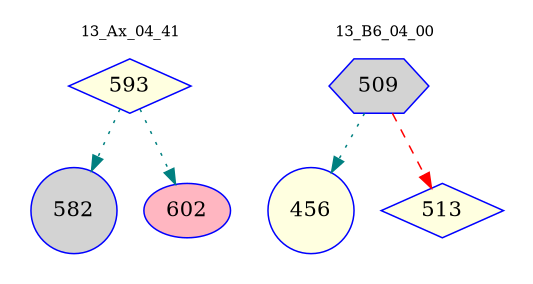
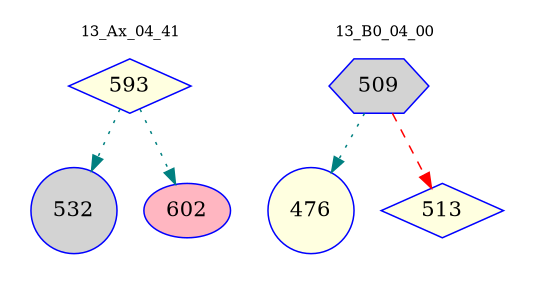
cluster "13_B6_04_00": label "13_B6_04_00" -> "13_B0_04_00"
node "582": label "582" -> "532"
node "456": label "456" -> "476"
